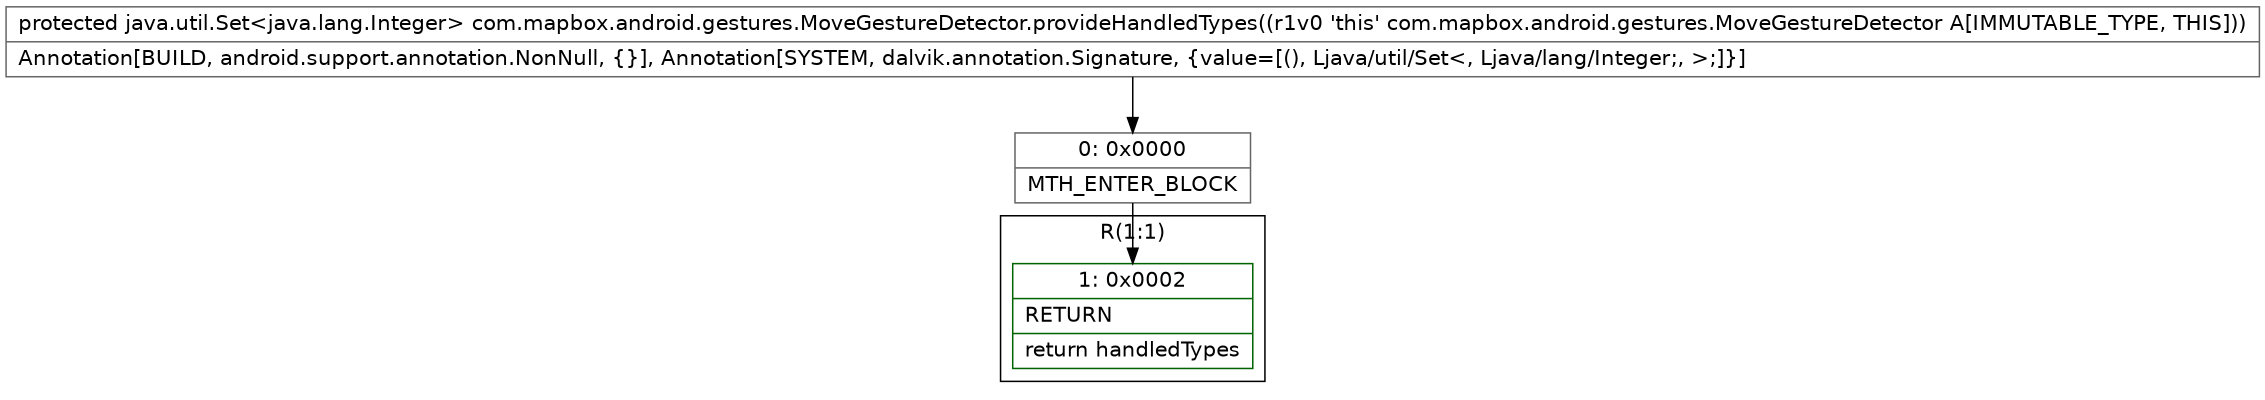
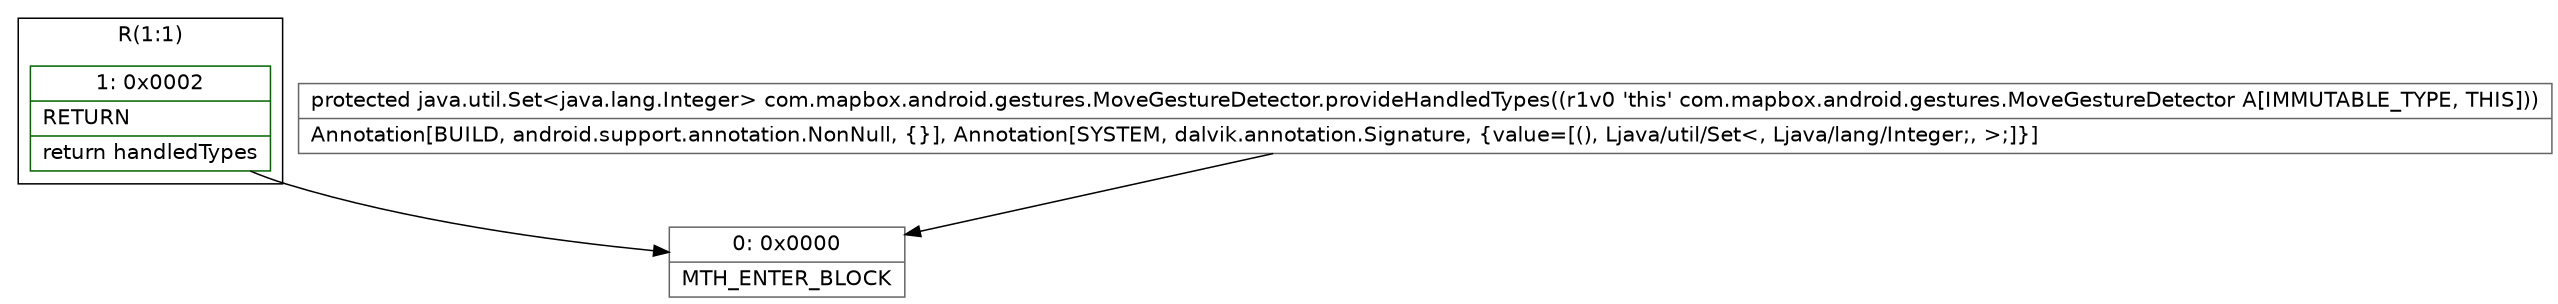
edge "0: 0x0000" -> "1: 0x0002": reversed
